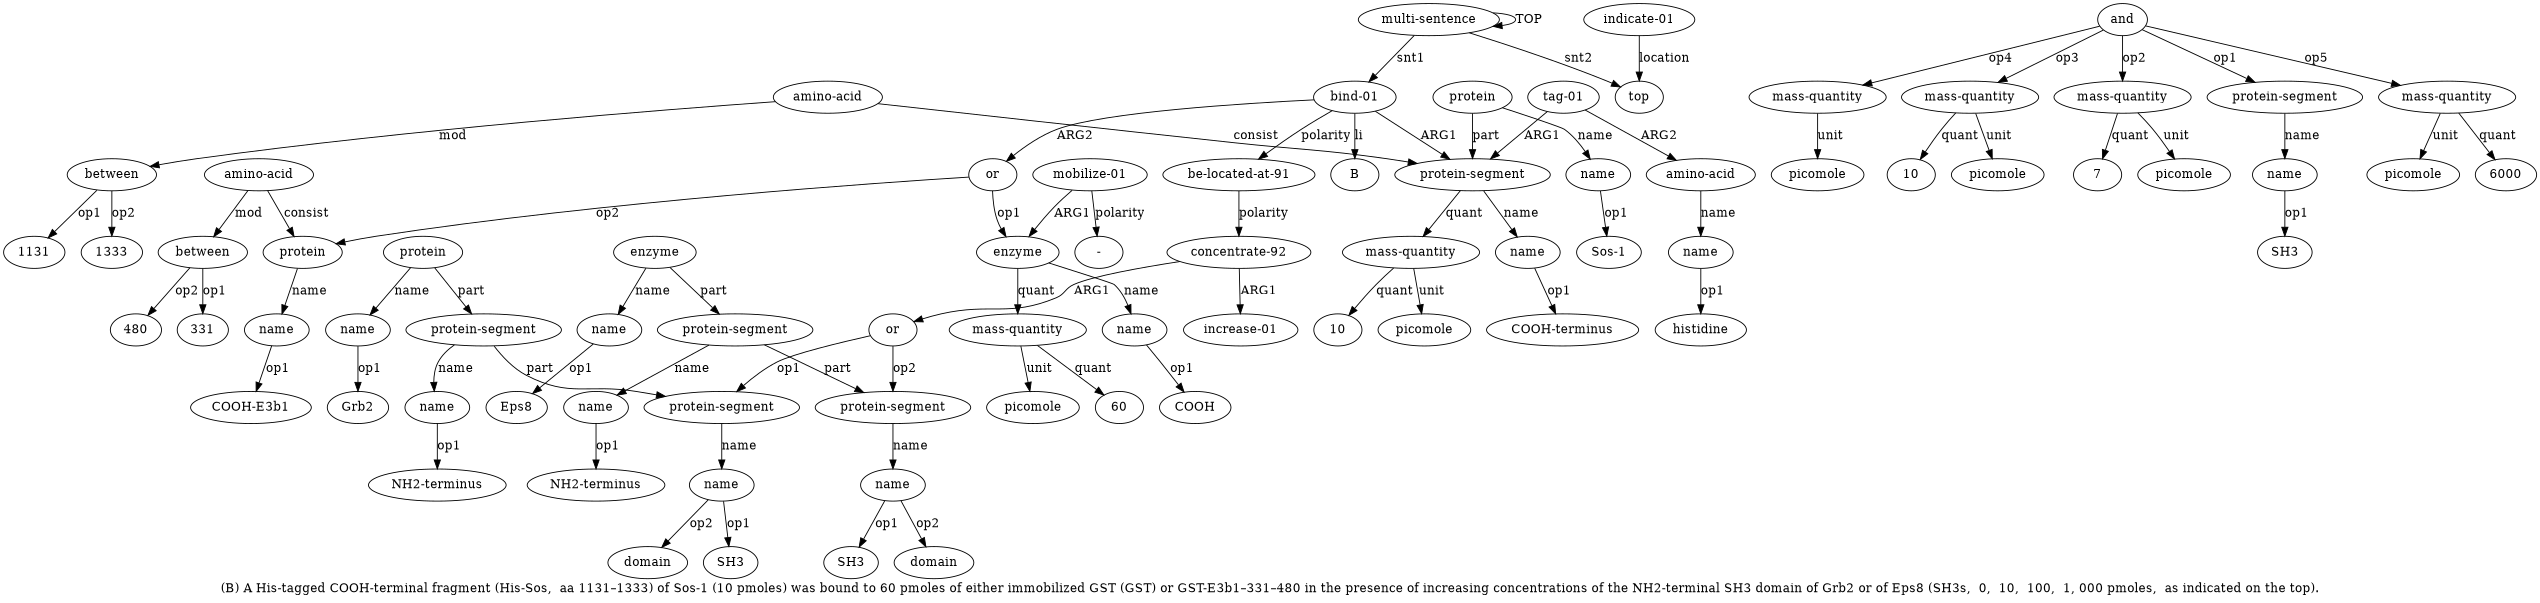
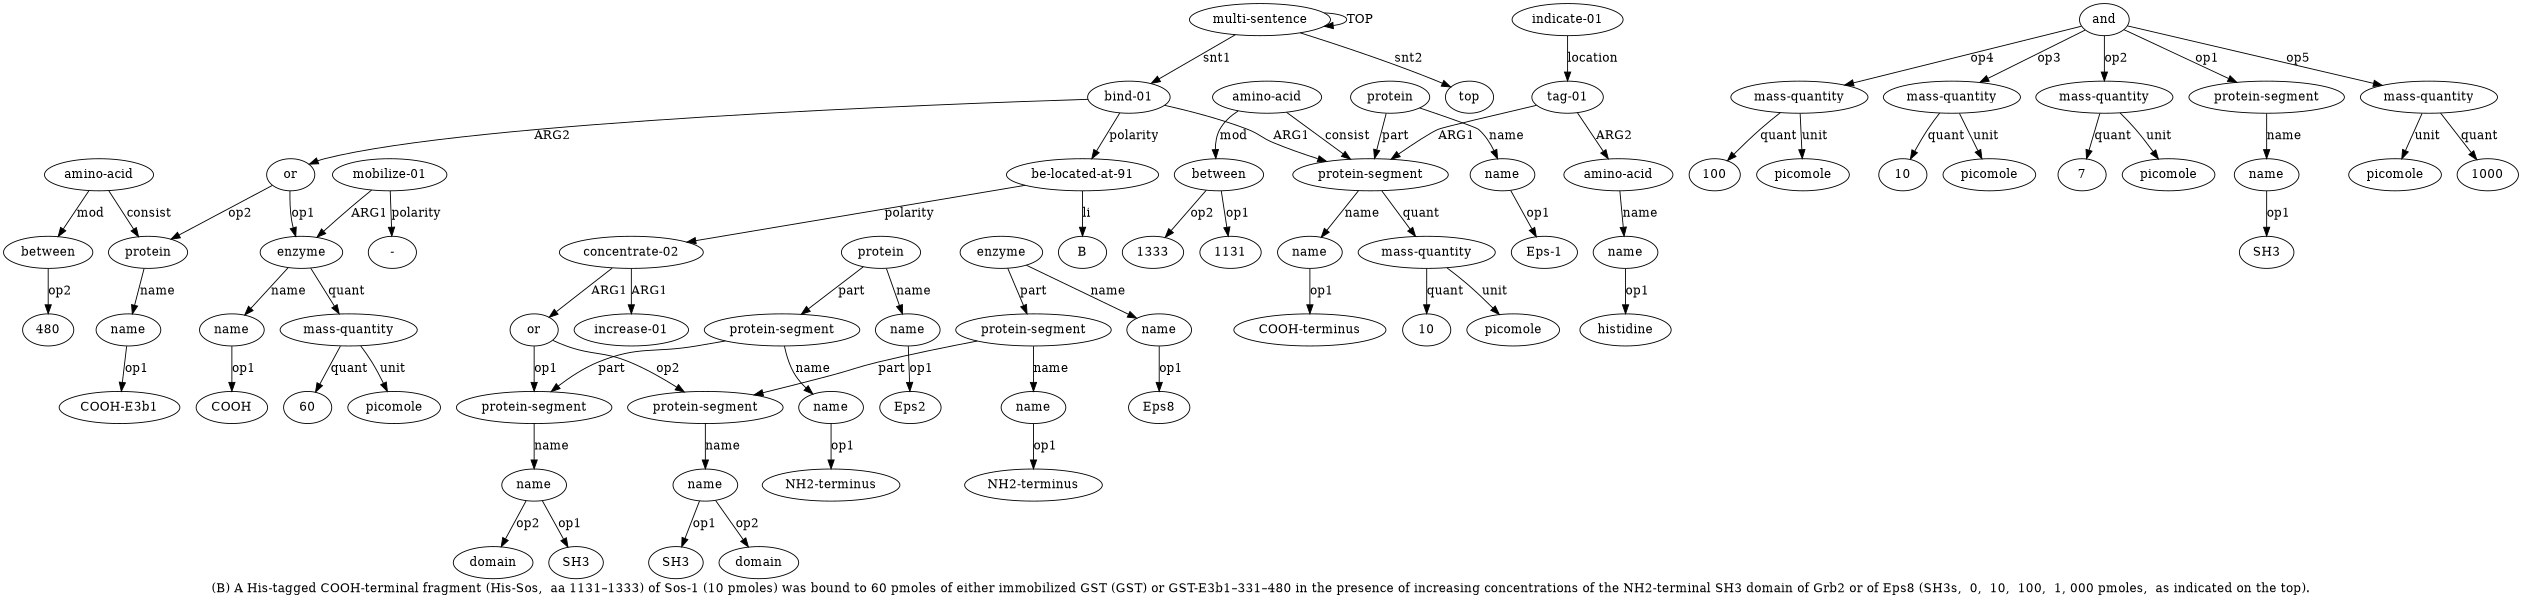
edge "indicate-01" -> "top": now "indicate-01" -> "tag-01"
edge "bind-01" -> "B": now "be-located-at-91" -> "B"
node "100": added
node "6000": label "6000" -> "1000"
node "concentrate-92": label "concentrate-92" -> "concentrate-02"
node "Sos-1": label "Sos-1" -> "Eps-1"
node "331": removed
node "Grb2": label "Grb2" -> "Eps2"
